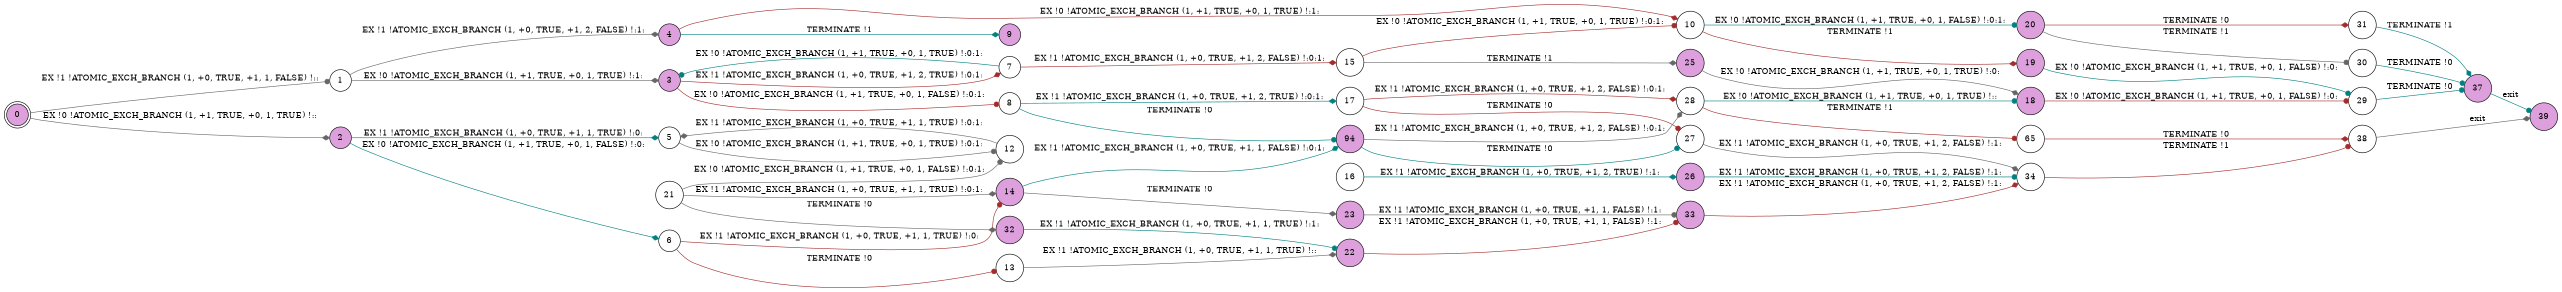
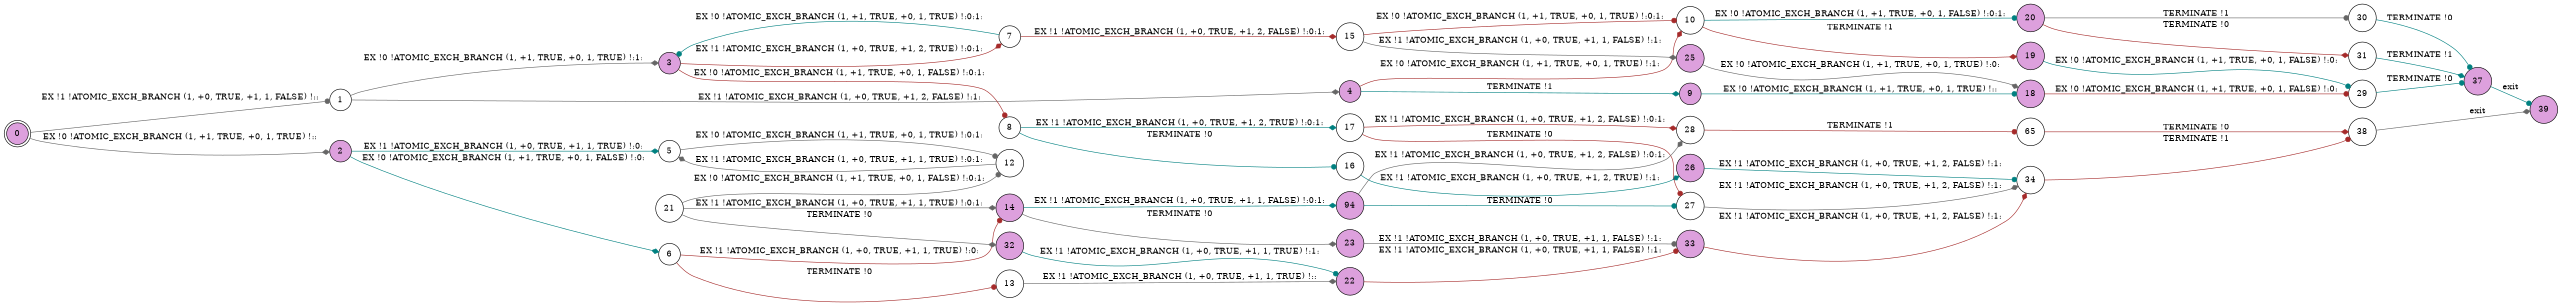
edge "15" -> "25": label "TERMINATE !1" -> "EX !1 !ATOMIC_EXCH_BRANCH (1, +0, TRUE, +1, 1, FALSE) !:1:"
edge "28" -> "18": now "9" -> "18"
edge "8" -> "94": now "8" -> "16"
